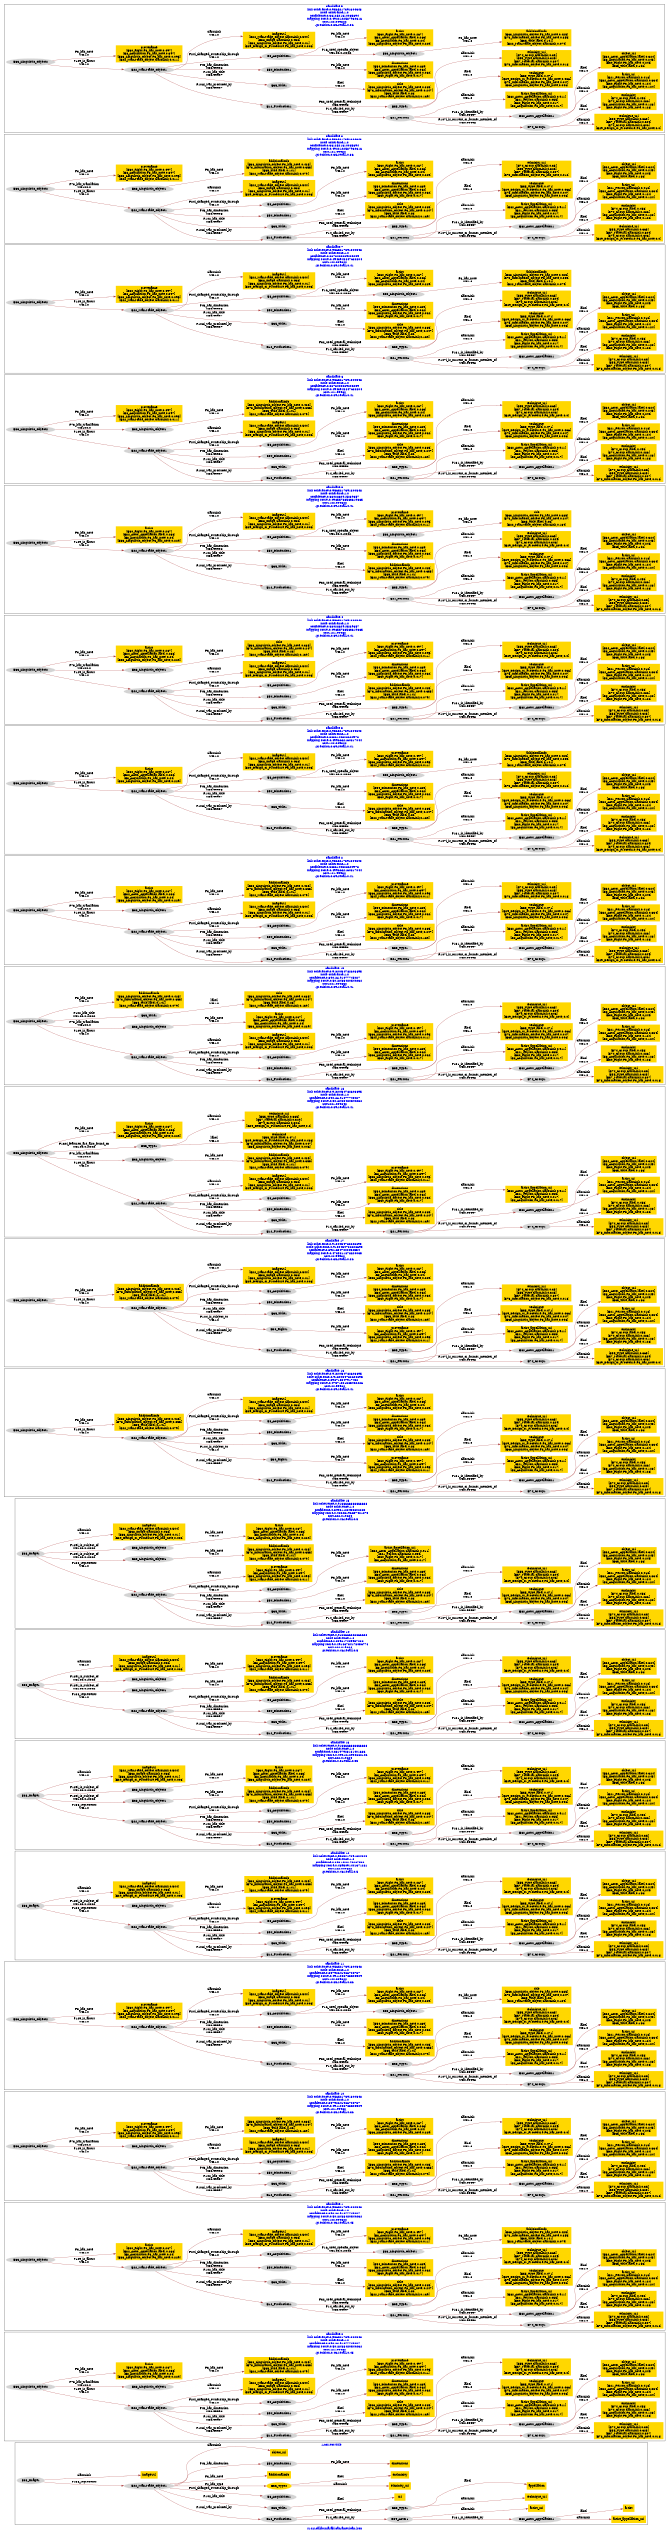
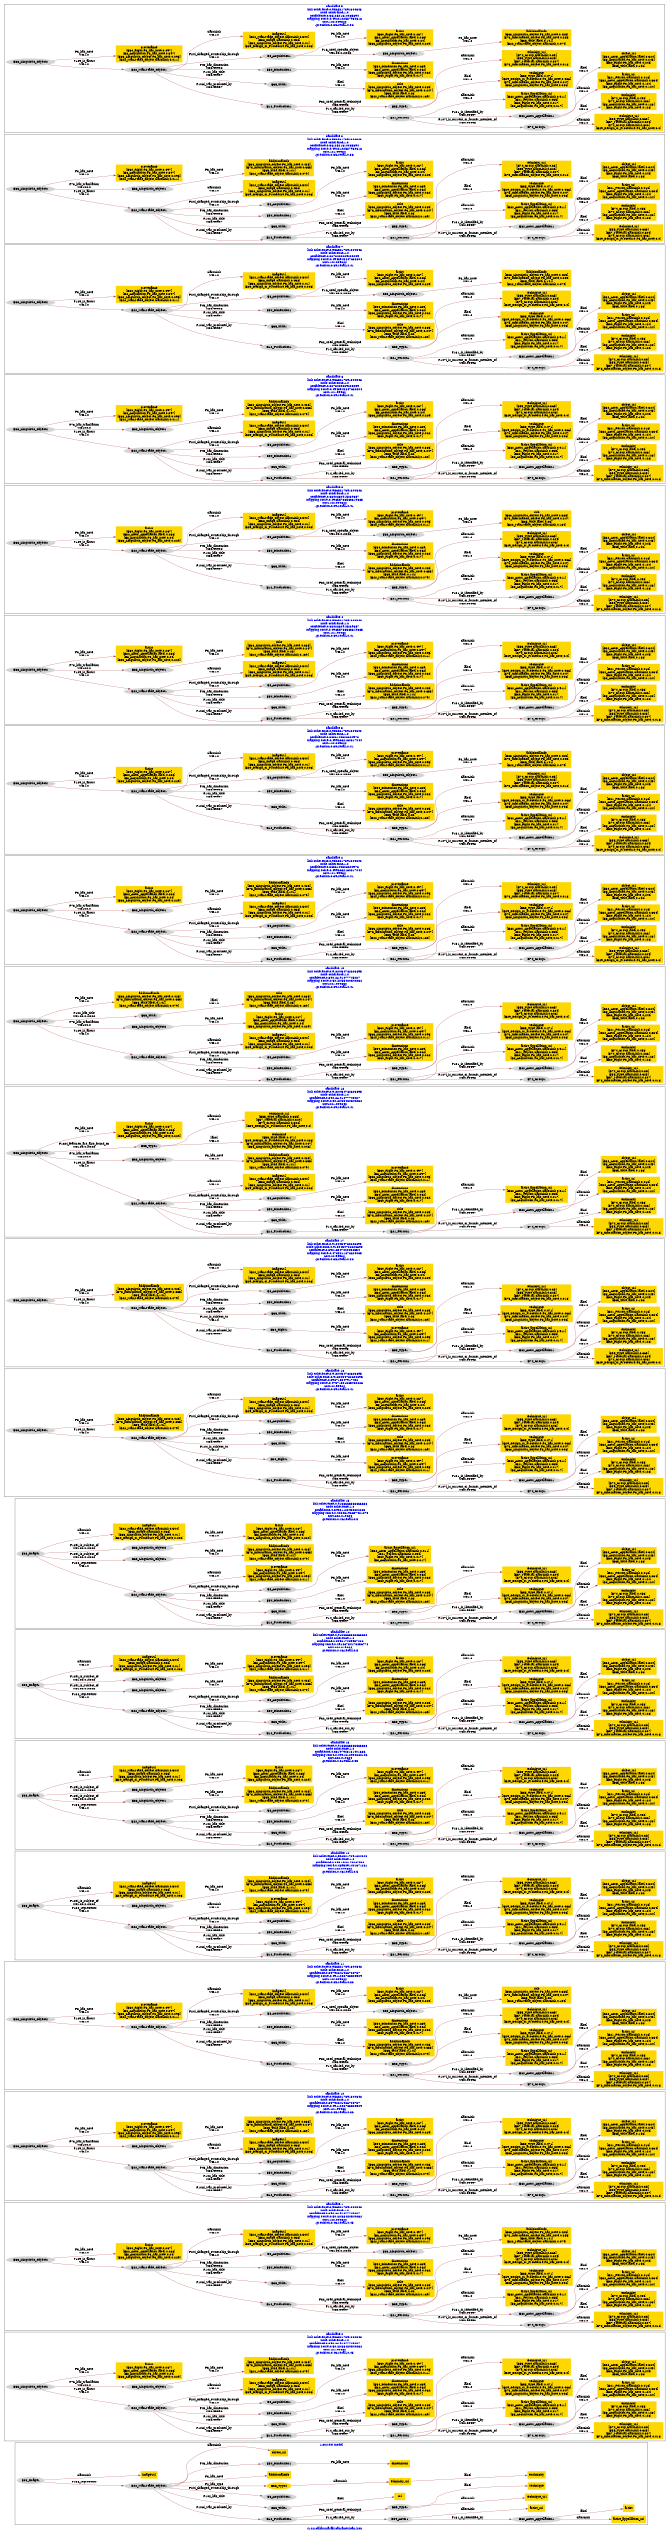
cluster "1-correct title": label "1-correct title" -> "1-correct model"
edge "E55_Type2" -> "enthnicity": now "ethnicity_uri" -> "enthnicity"
node "appellation": label "appellation" -> "technique"
